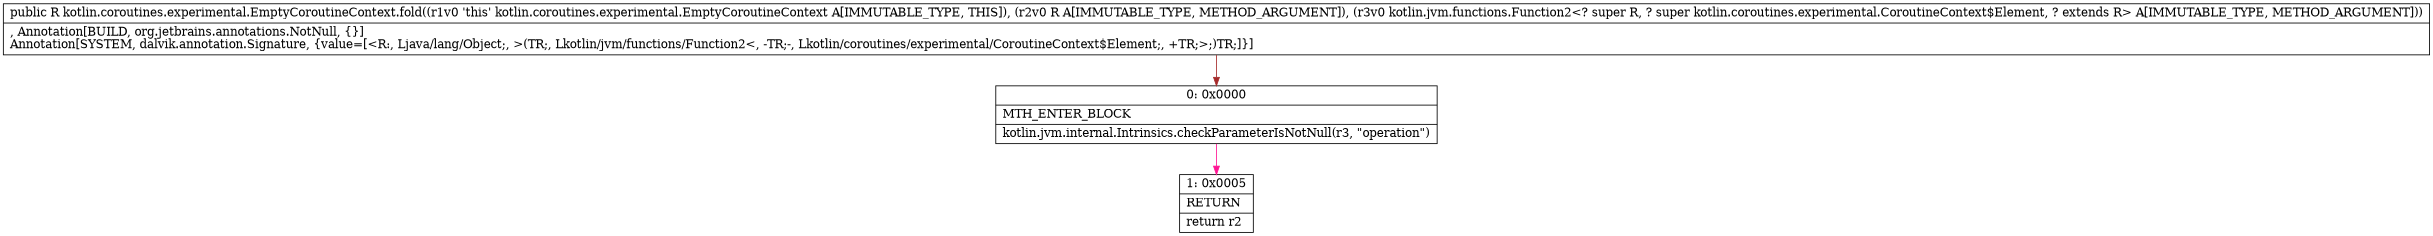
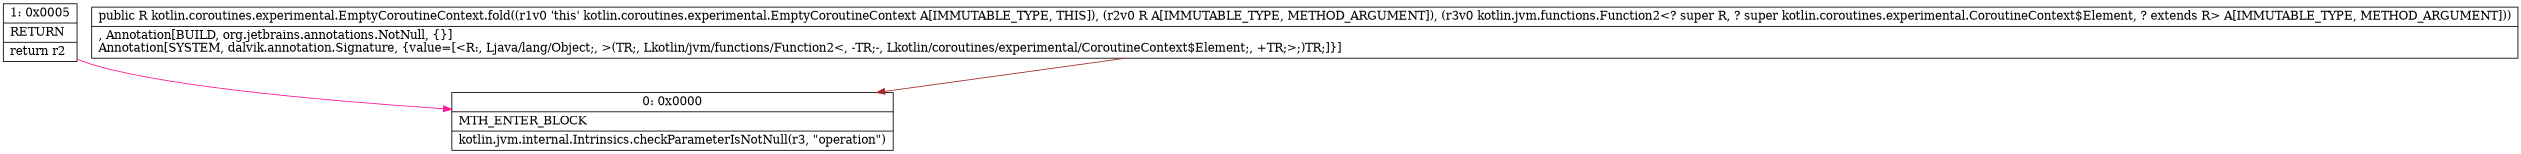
edge "0: 0x0000" -> "1: 0x0005": reversed
